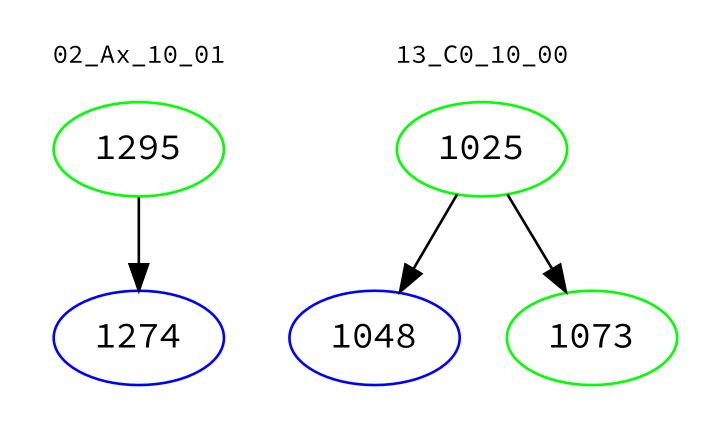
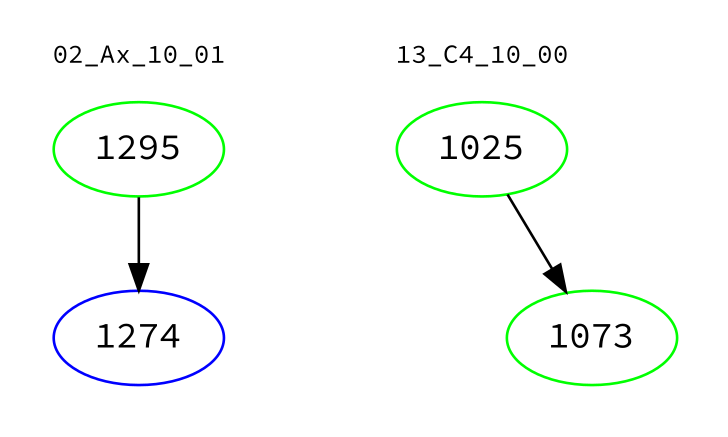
cluster "13_C0_10_00": label "13_C0_10_00" -> "13_C4_10_00"
node "1048": removed
